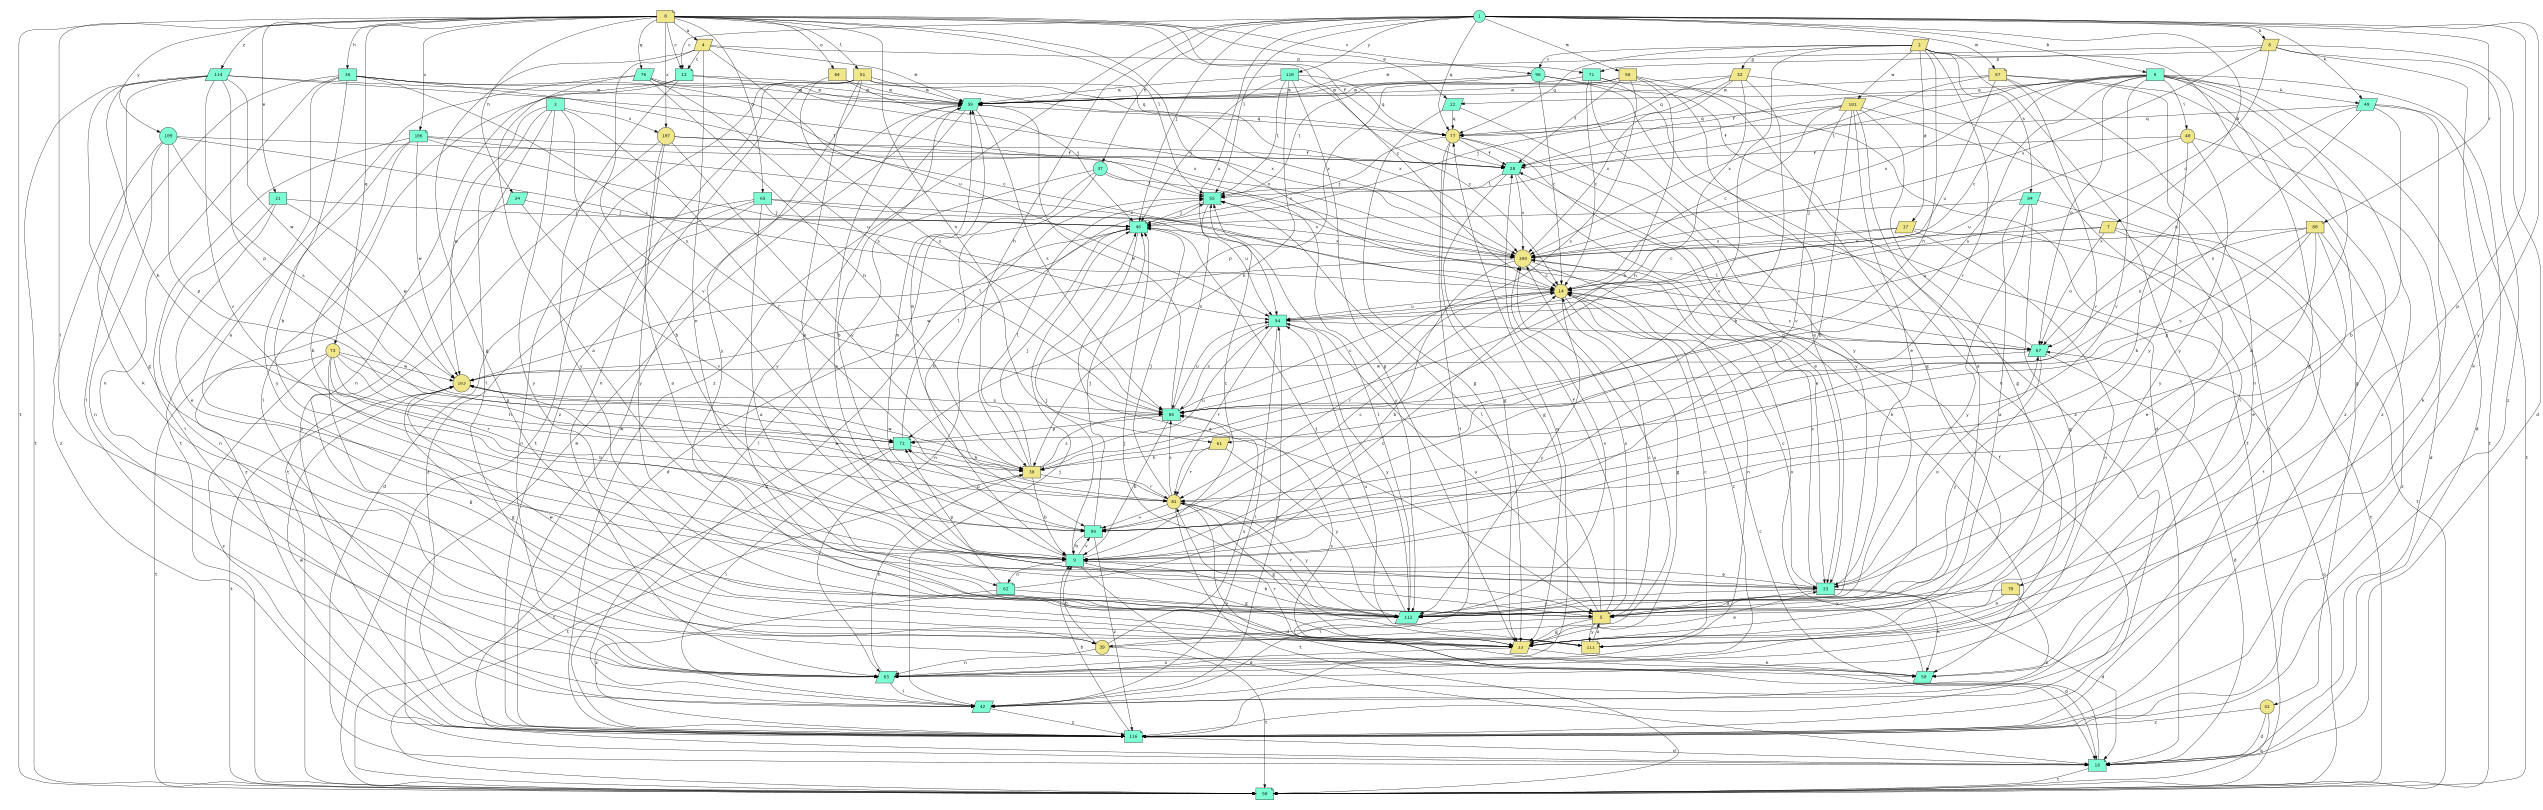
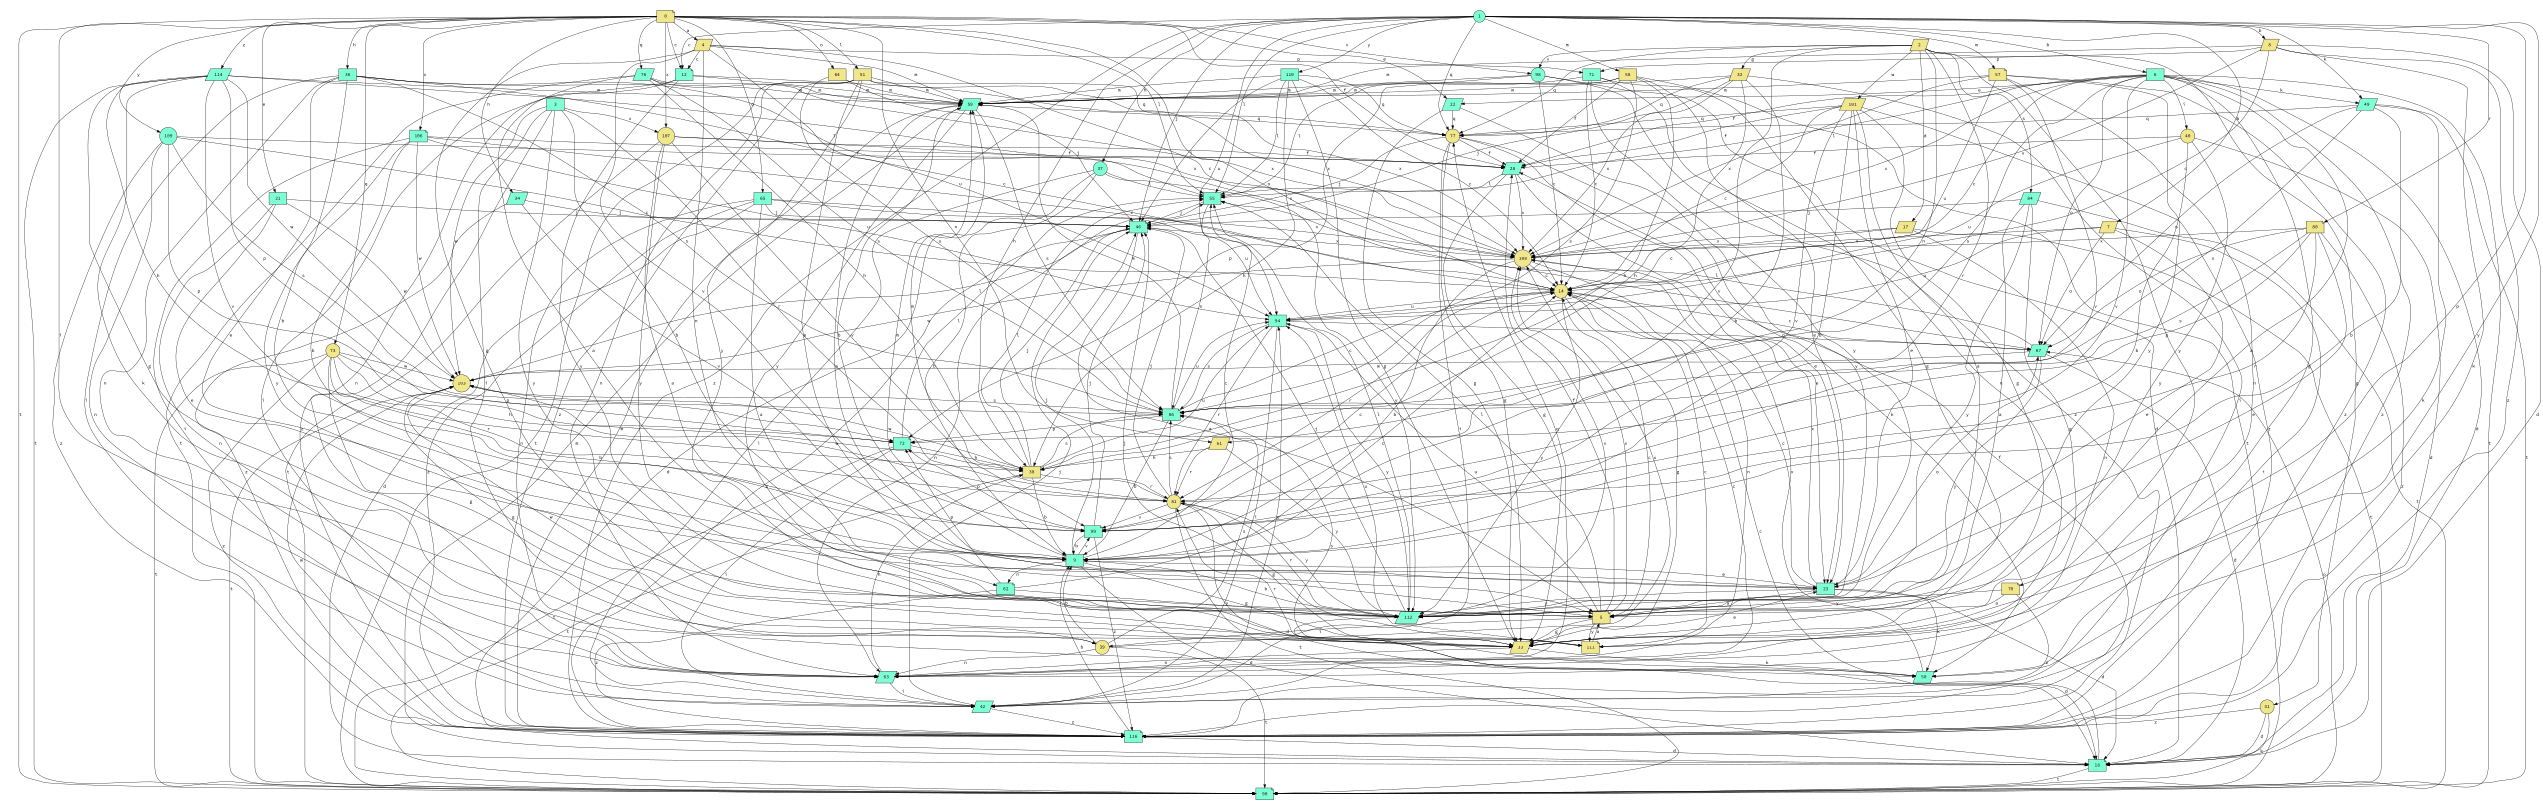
edge "0" -> "14": now "4" -> "14"
